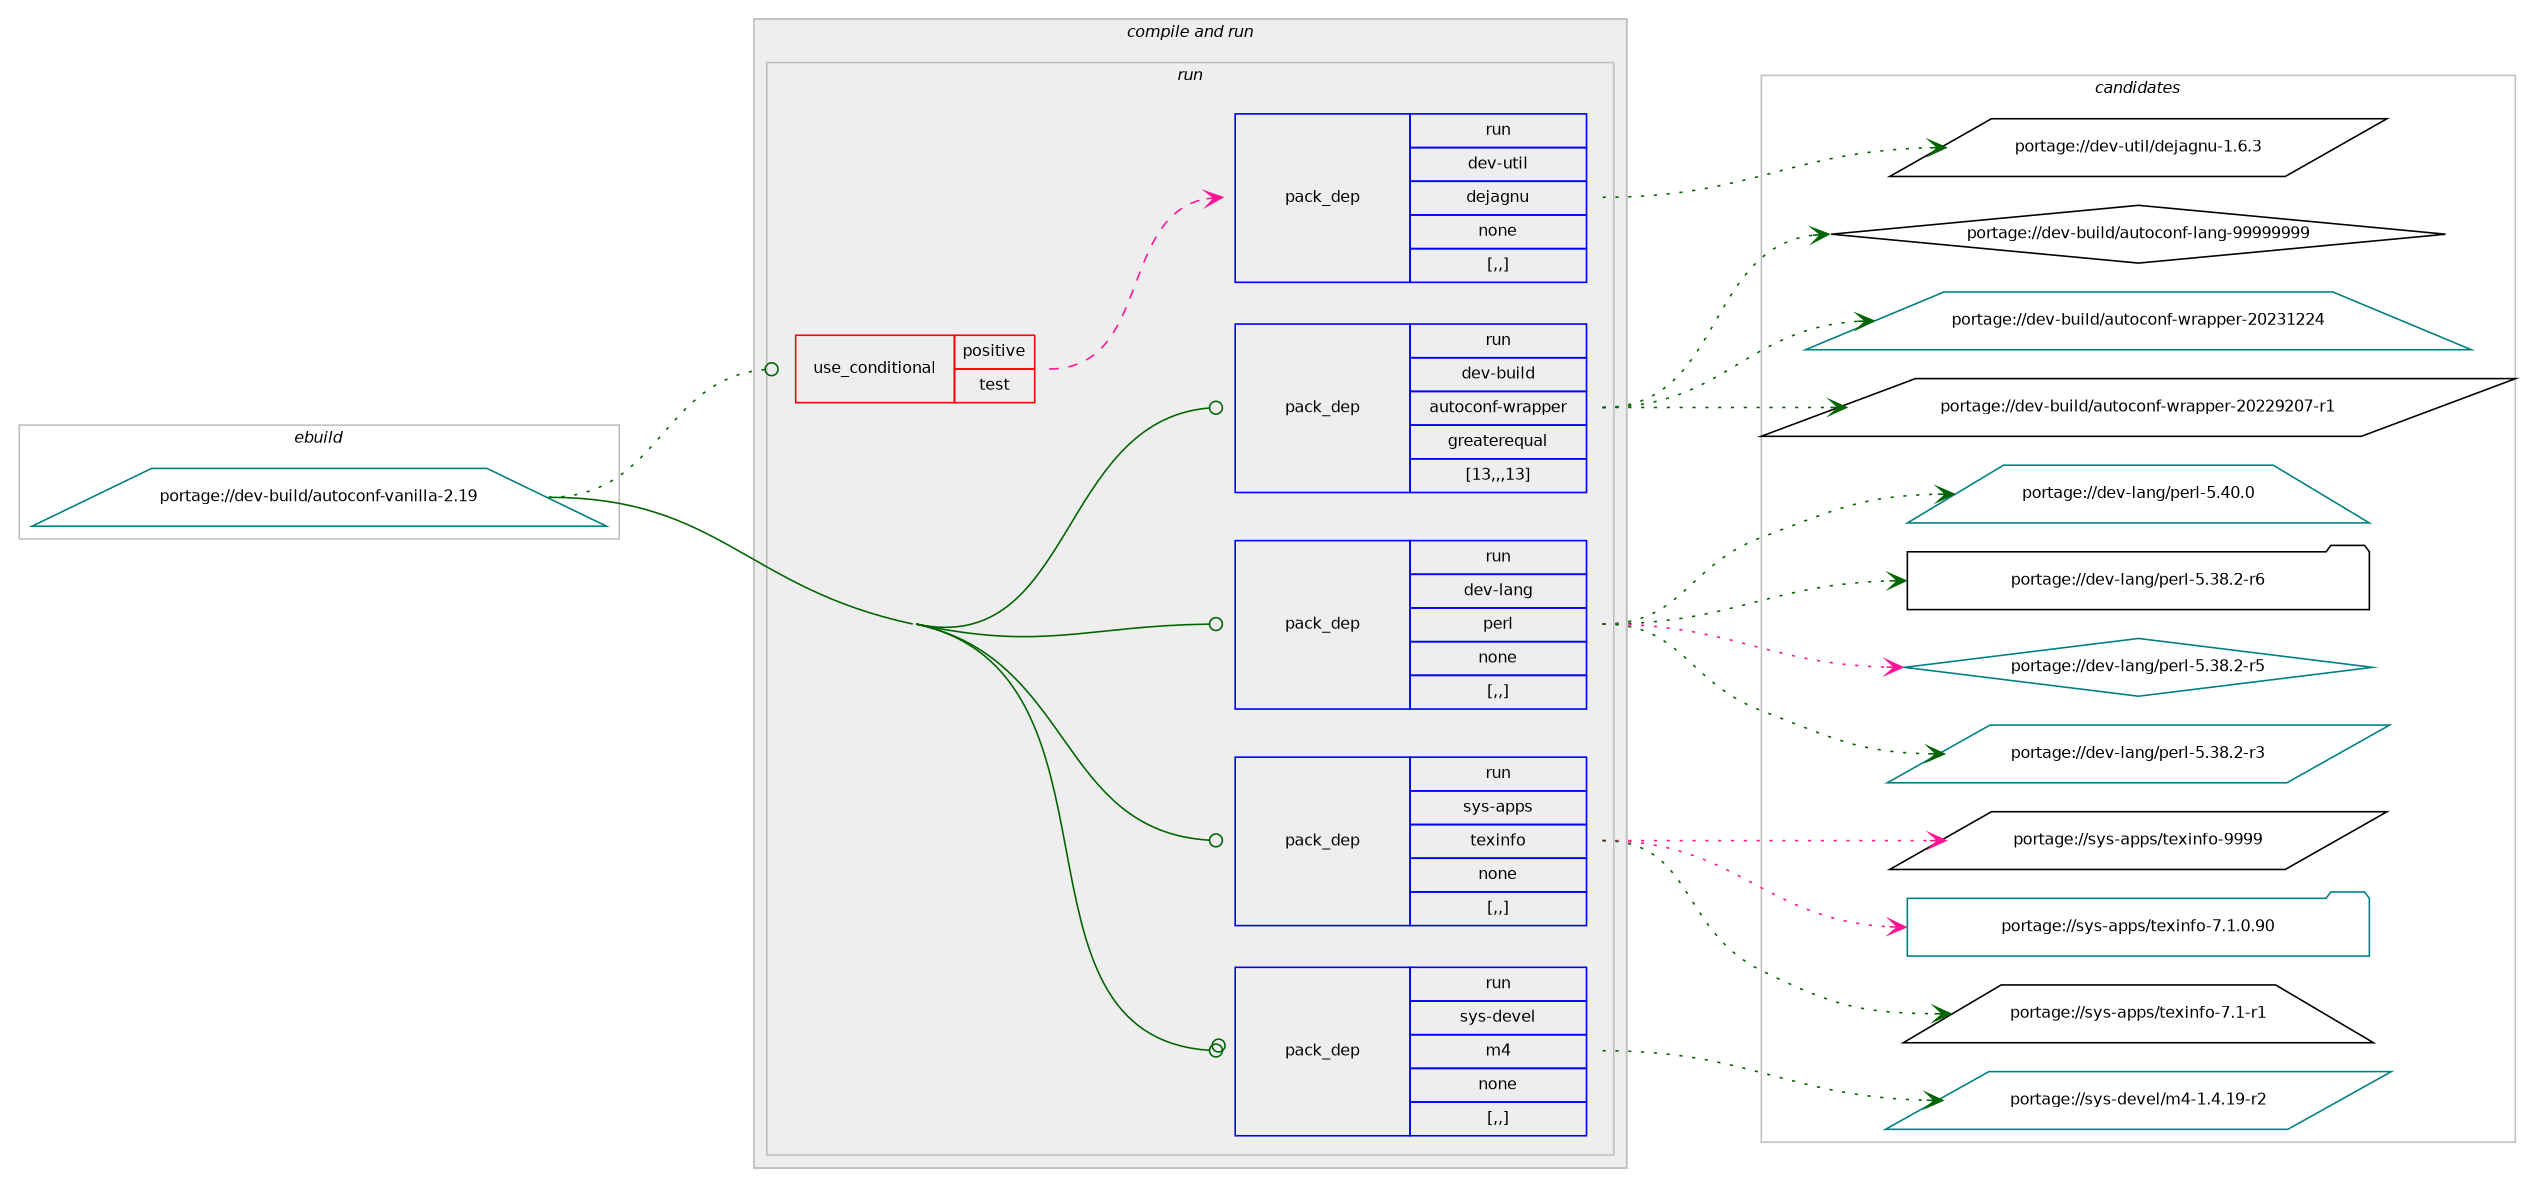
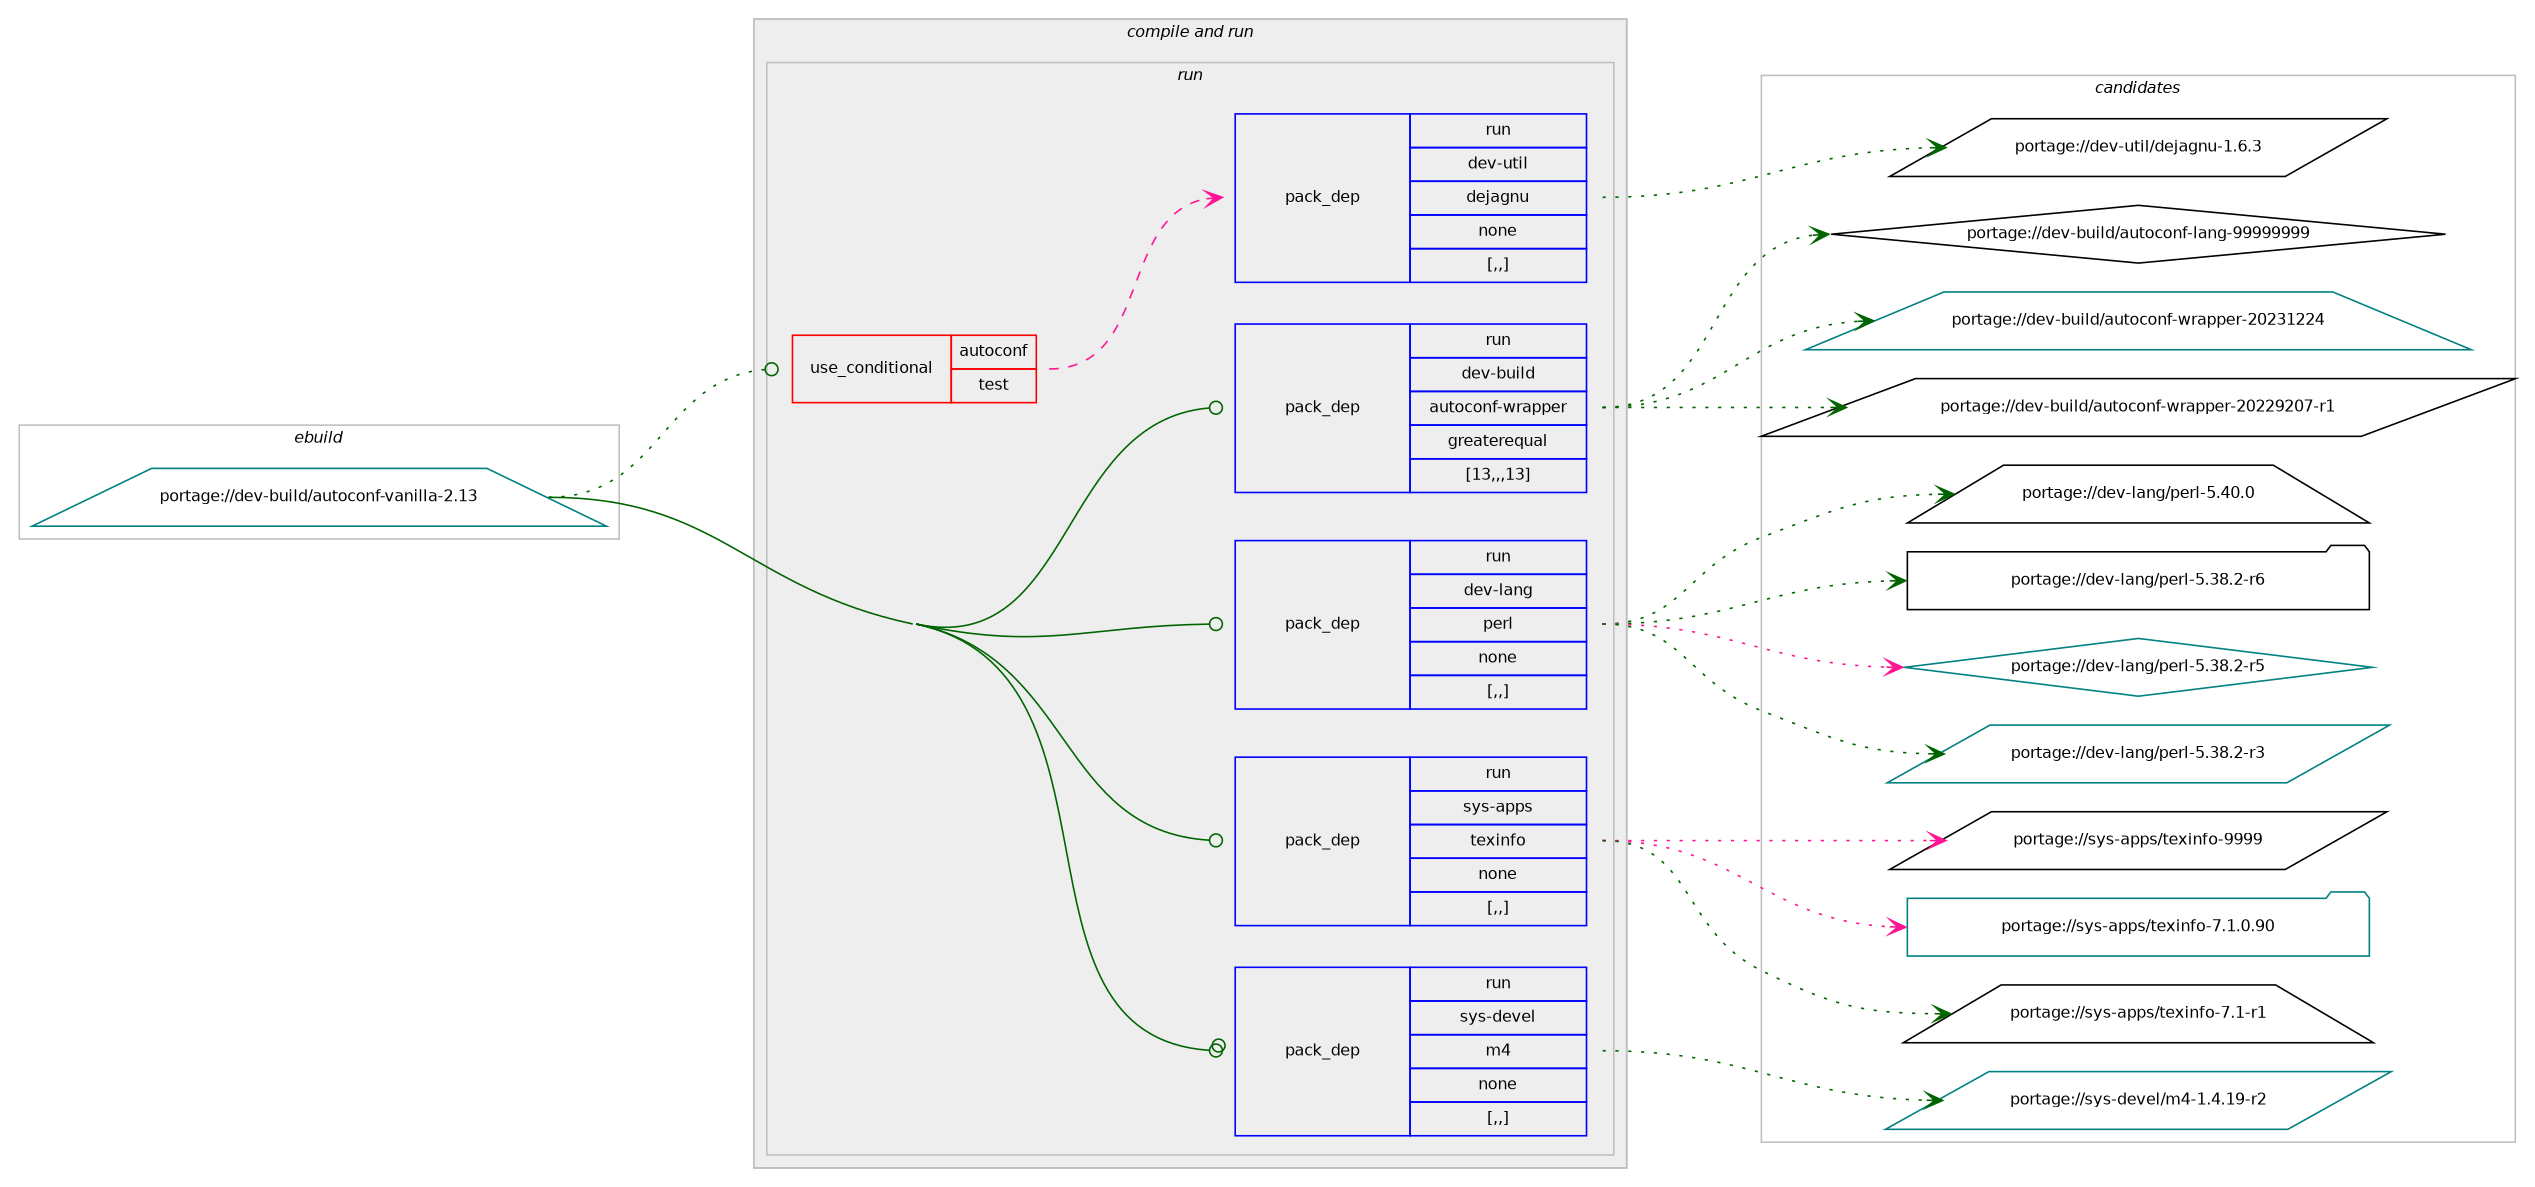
node "use_conditional": text "positive" -> "autoconf"
node "portage://dev-lang/perl-5.40.0": color teal -> black
node "portage://dev-build/autoconf-vanilla-2.19": label "portage://dev-build/autoconf-vanilla-2.19" -> "portage://dev-build/autoconf-vanilla-2.13"
